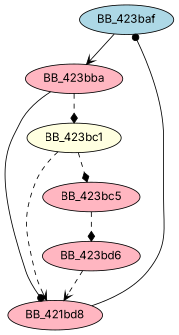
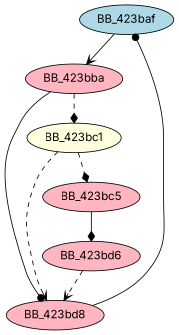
edge "BB_423bc5" -> "BB_423bd6": style dashed -> solid
node "BB_421bd8": label "BB_421bd8" -> "BB_423bd8"
